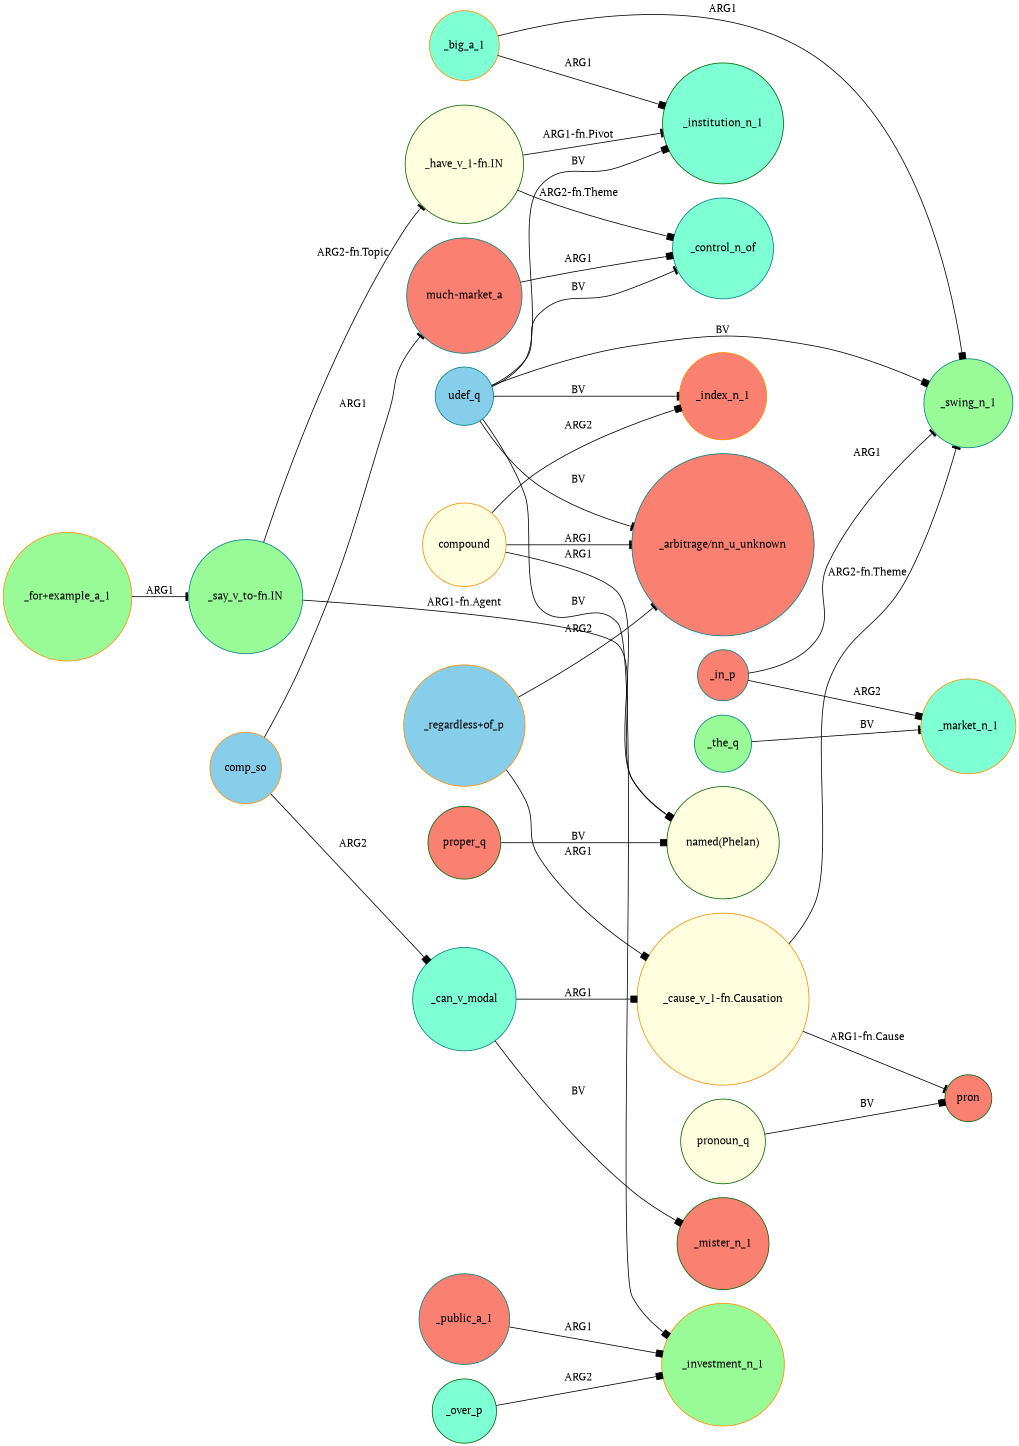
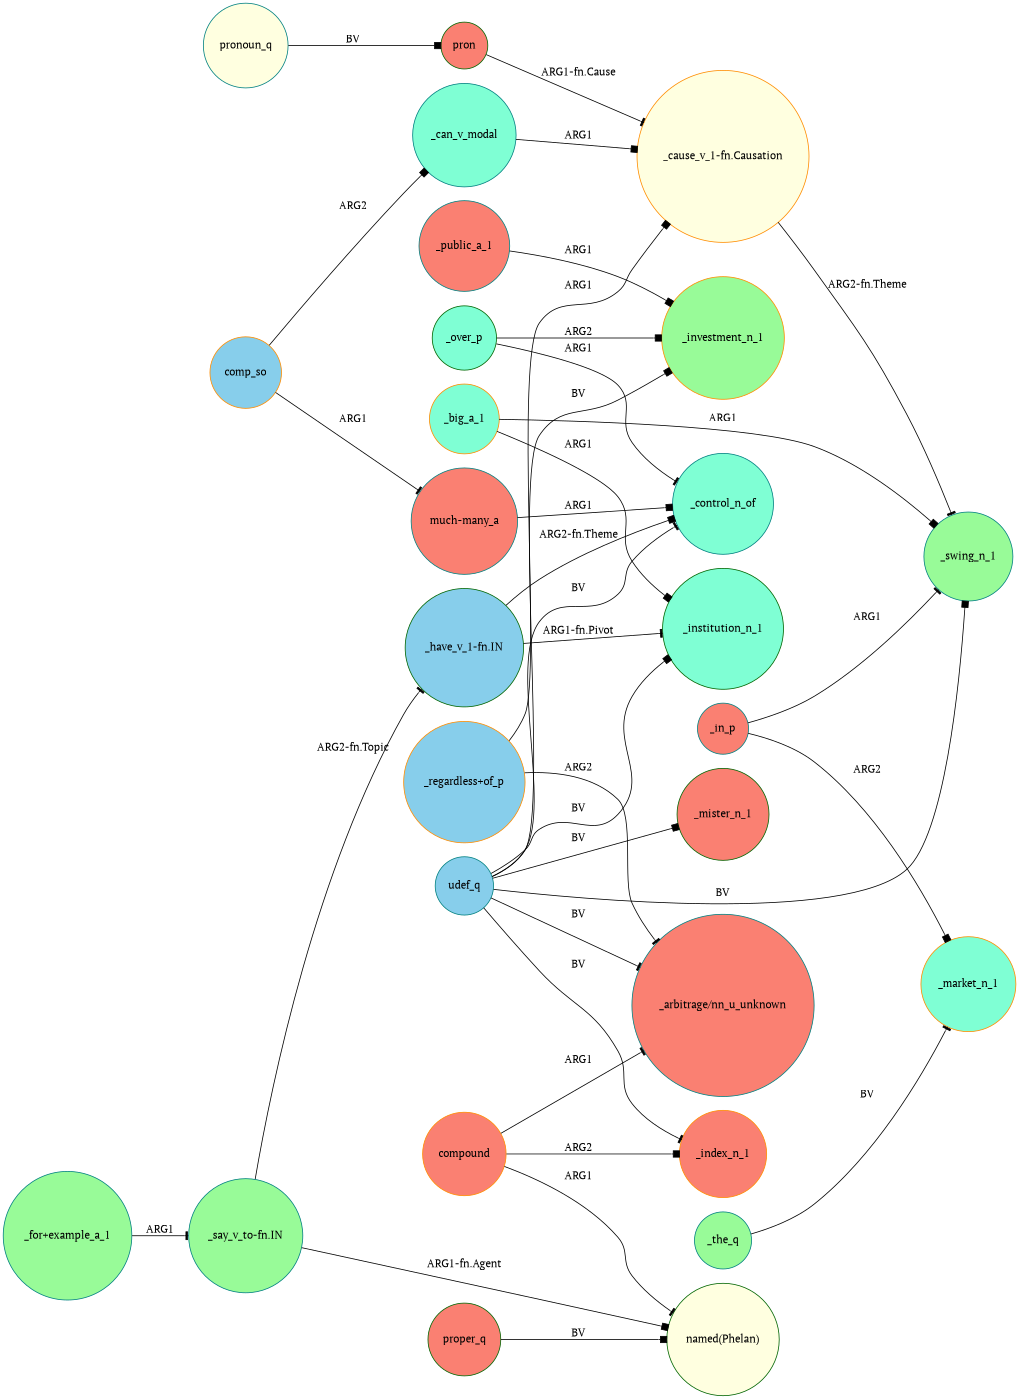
node "_have_v_1-fn.IN": fillcolor lightyellow -> skyblue
node "much-market_a": label "much-market_a" -> "much-many_a"
edge "_over_p" -> "_control_n_of": added, label "ARG1"
node "compound": fillcolor lightyellow -> salmon
node "_for+example_a_1": color darkorange -> teal
edge "compound" -> "named(Phelan)": arrowhead box -> tee
edge "_cause_v_1-fn.Causation" -> "pron": reversed
edge "_can_v_modal" -> "_mister_n_1": now "udef_q" -> "_mister_n_1"
node "pronoun_q": color darkgreen -> teal
